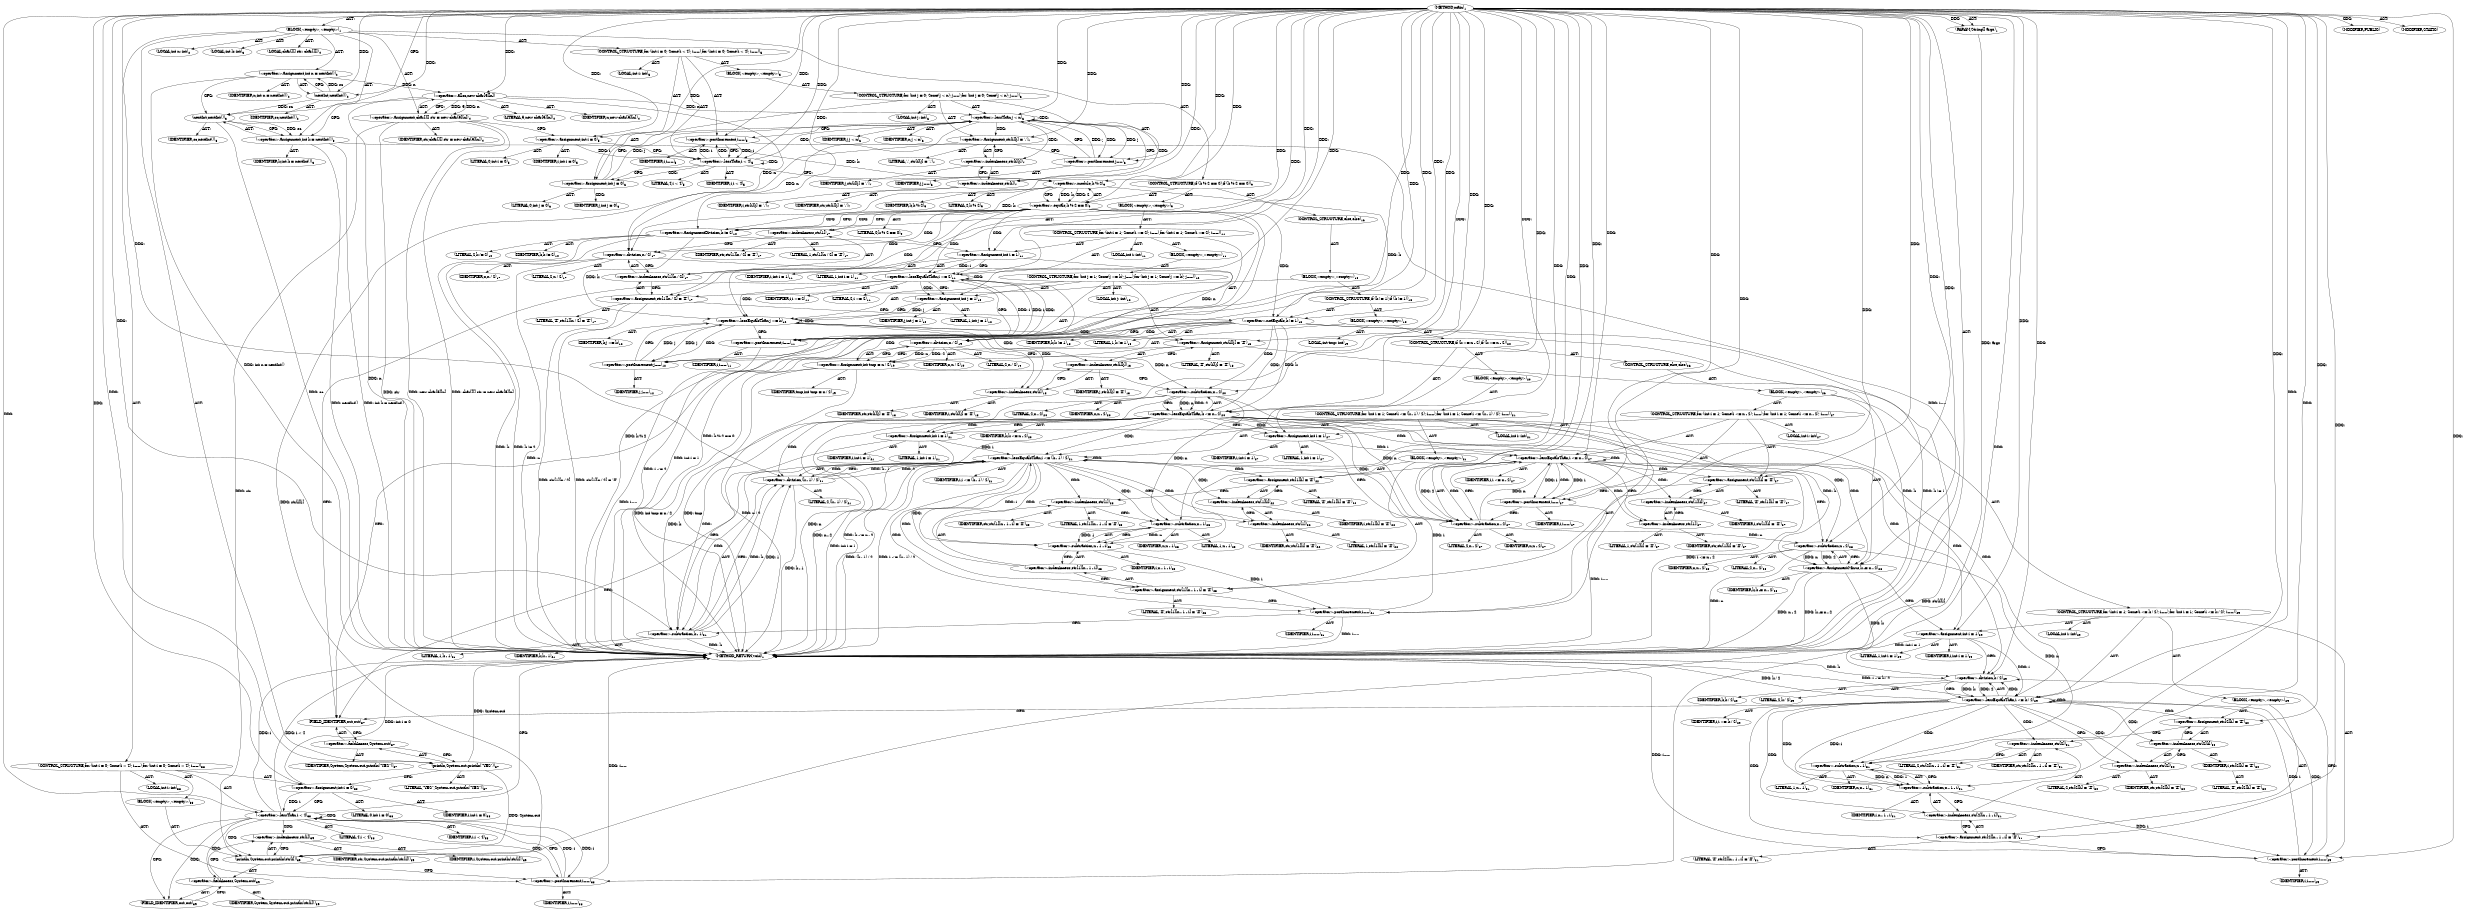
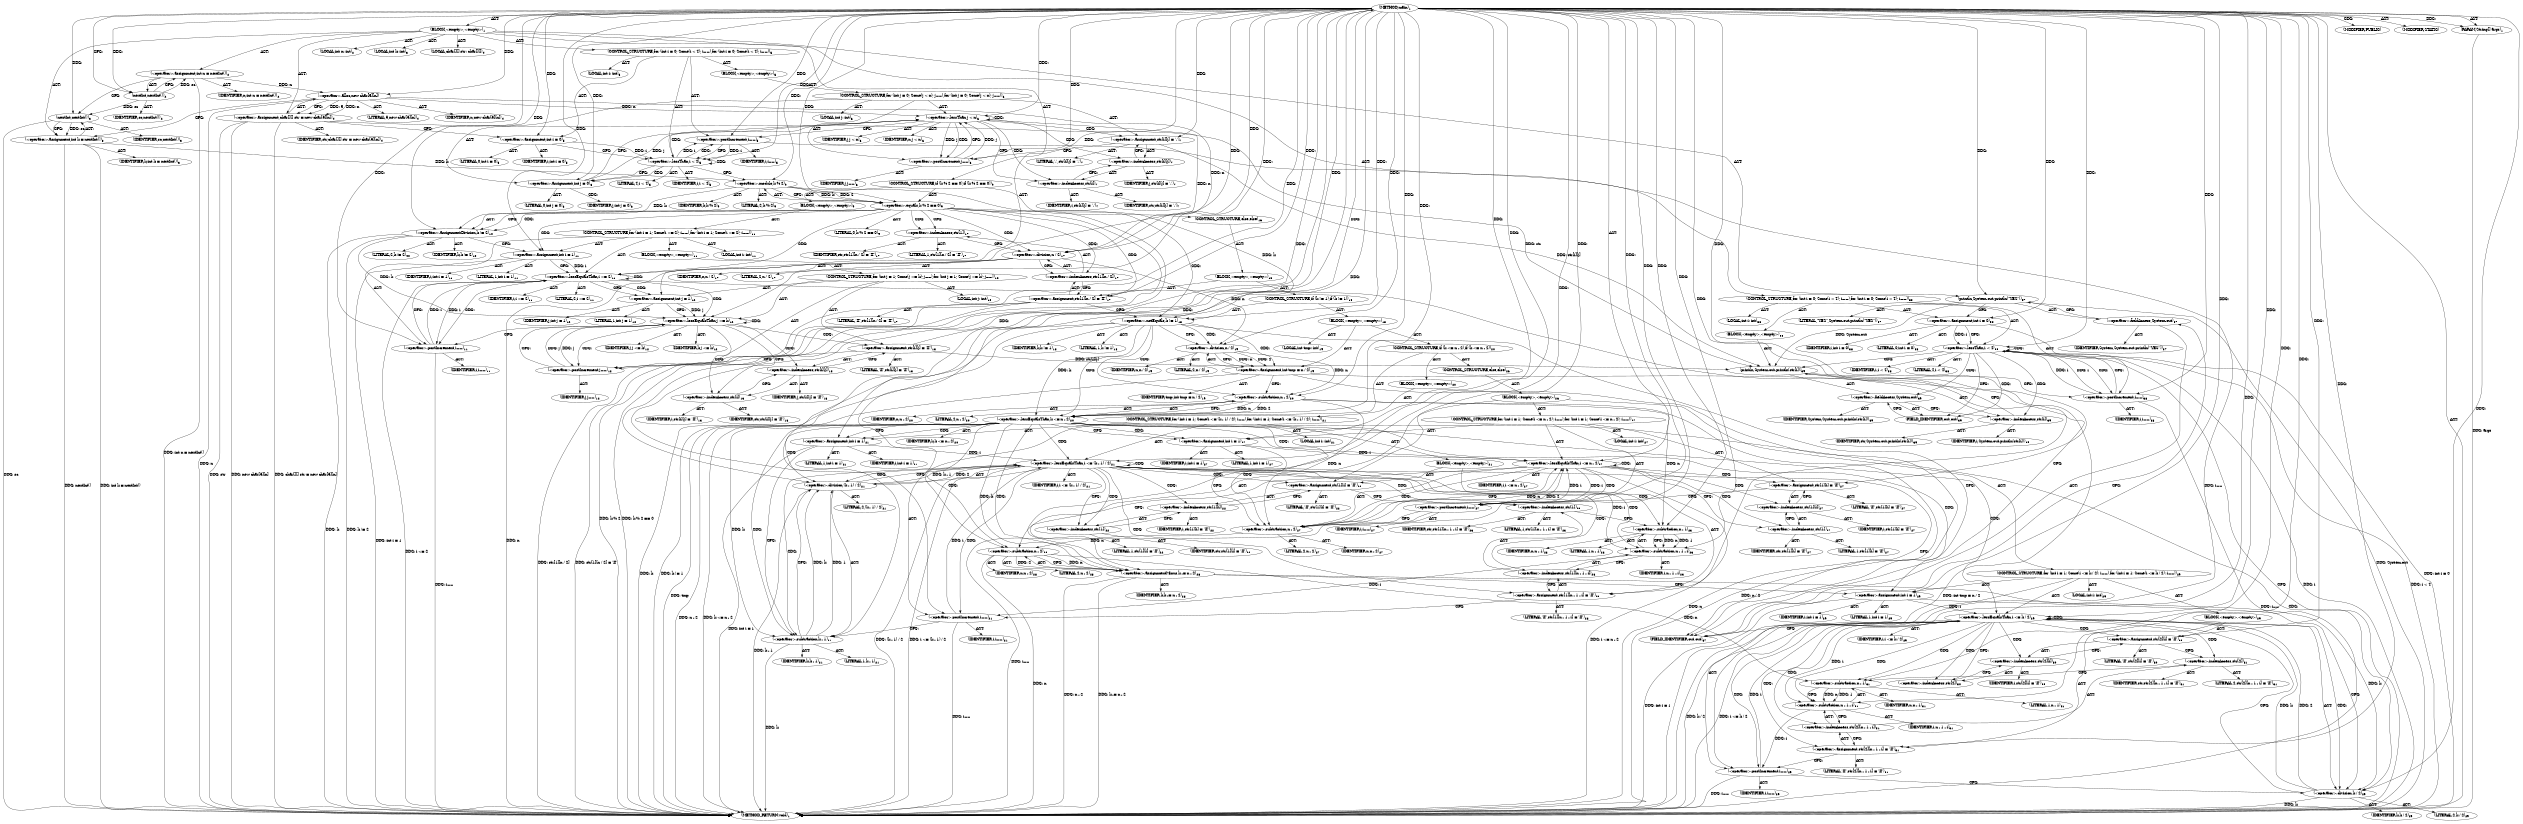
edge "(METHOD,main)" -> "(<operator>.lessEqualsThan,i <= n - 2)": label "DDG: " -> "AST: "
node "(LITERAL,2,k /= 2)": text "10" -> "40"
edge "(METHOD,main)" -> "(<operator>.assignment,str[i][j] = '#')": reversed
node "(IDENTIFIER,j,j <= k)": added
edge "(<operator>.indexAccess,str[1][n - 1 - i])" -> "(<operator>.lessEqualsThan,i <= (k - 1) / 2)": reversed
edge "(METHOD_RETURN,void)" -> "(<operator>.division,k / 2)": reversed
edge "(IDENTIFIER,i,str[2][i] = '#')" -> "(LITERAL,'#',str[2][i] = '#')": now "(<operator>.assignment,str[2][i] = '#')" -> "(LITERAL,'#',str[2][i] = '#')"
node "(LITERAL,2,str[2][i] = '#')": removed
node "(IDENTIFIER,str,str[2][i] = '#')": removed
